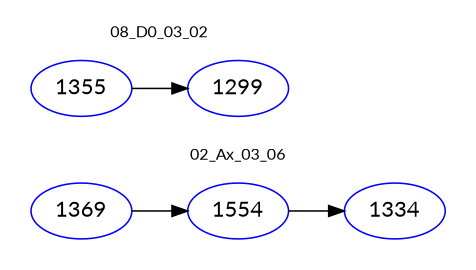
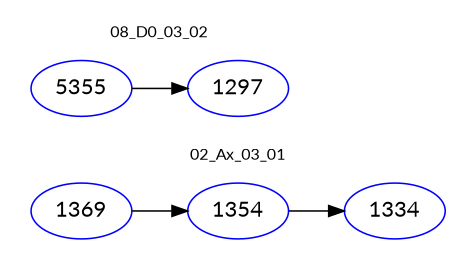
node "1355": label "1355" -> "5355"
node "1299": label "1299" -> "1297"
cluster "02_Ax_03_06": label "02_Ax_03_06" -> "02_Ax_03_01"
node "1554": label "1554" -> "1354"
